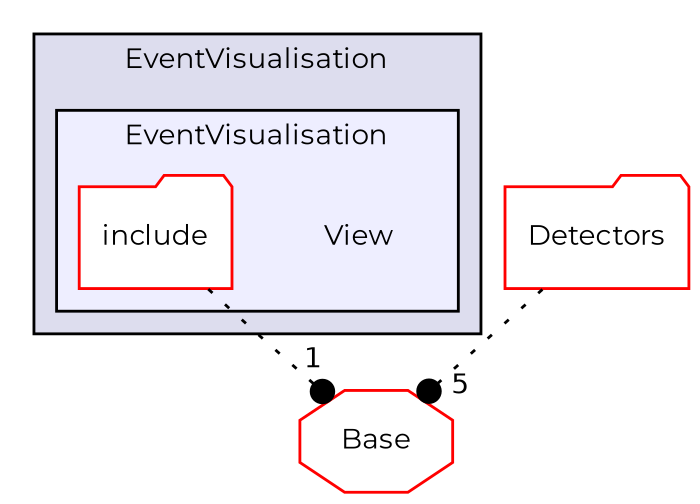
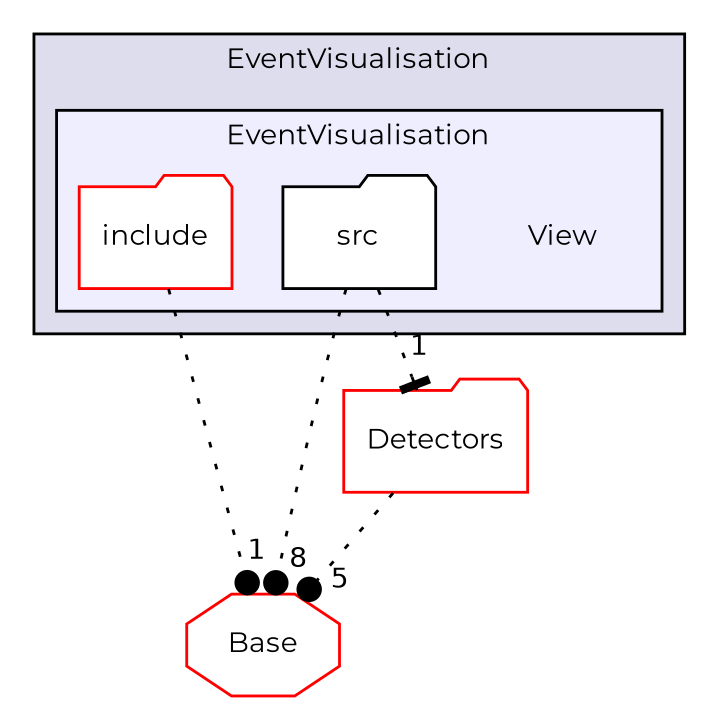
node "src": added
